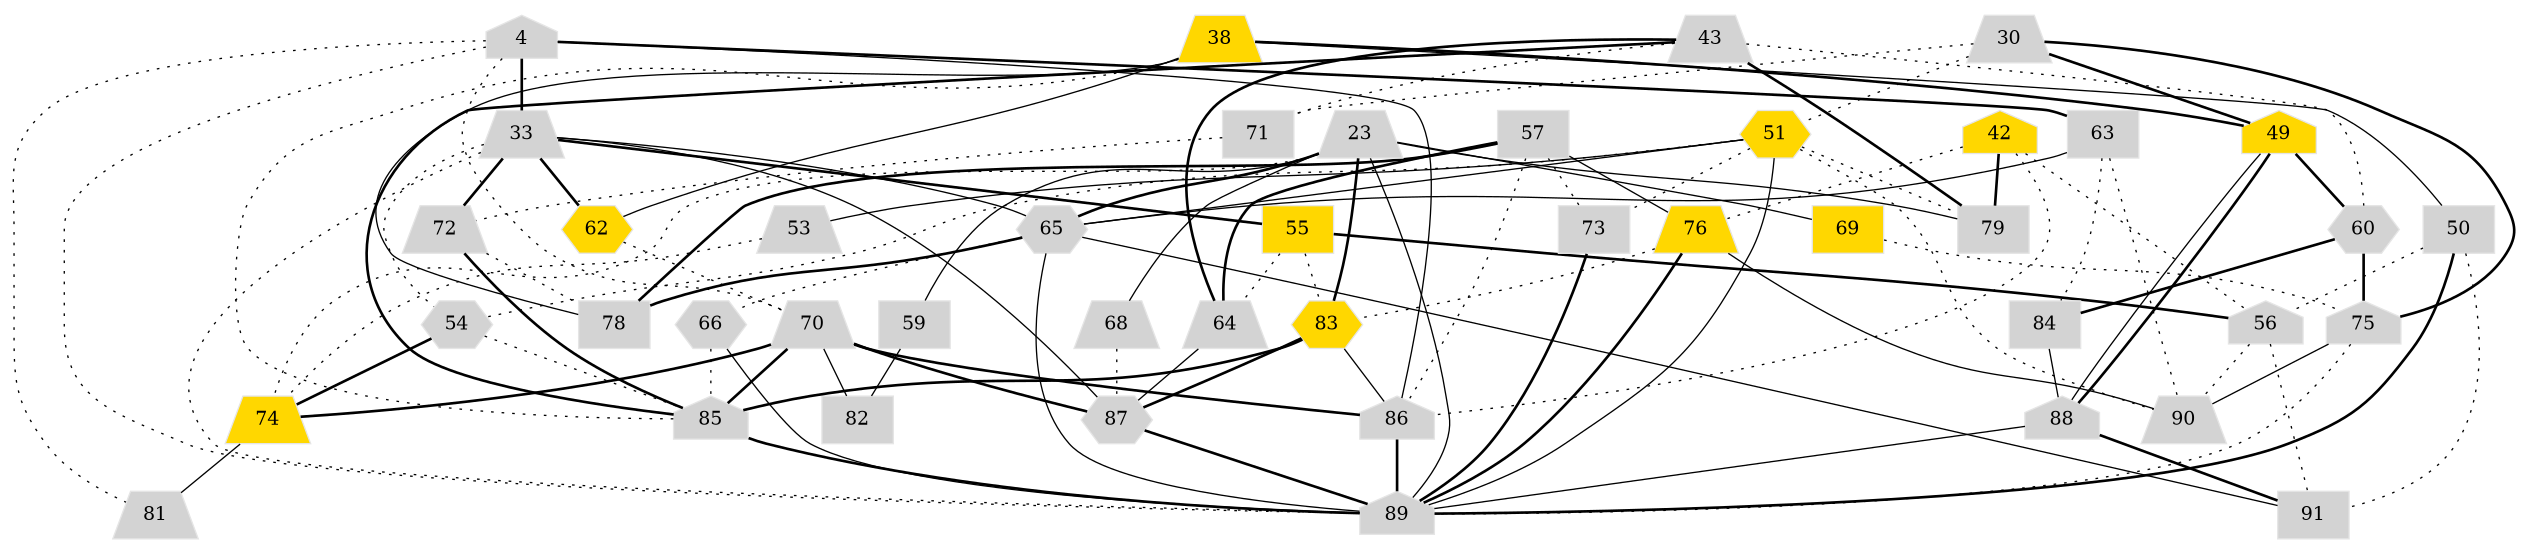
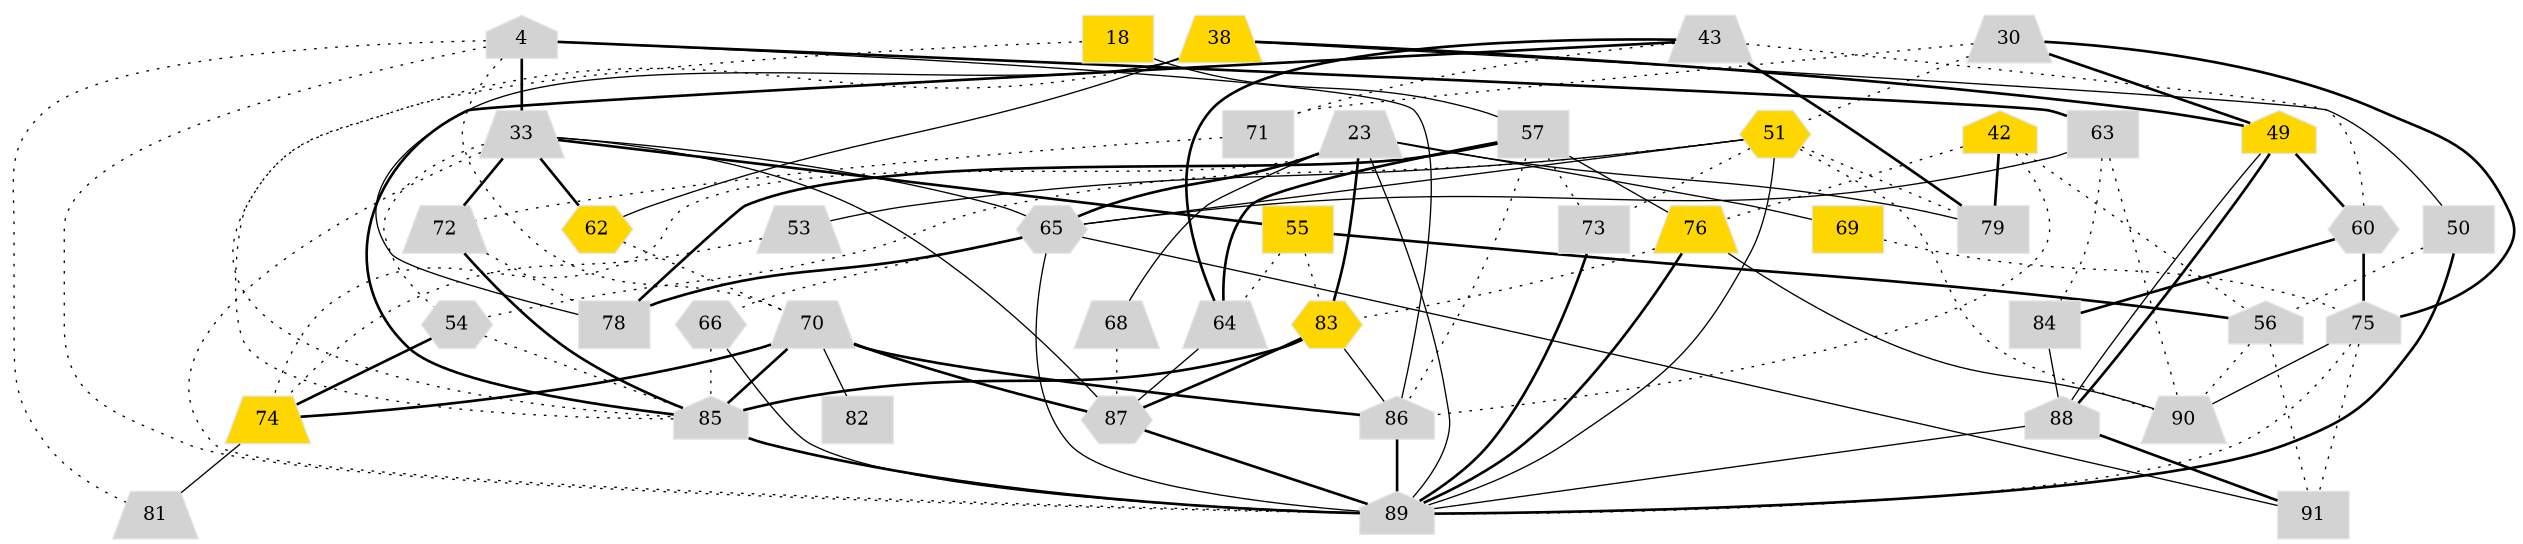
node "18": added
node "59": removed
edge "50" -- "91": now "75" -- "91"
